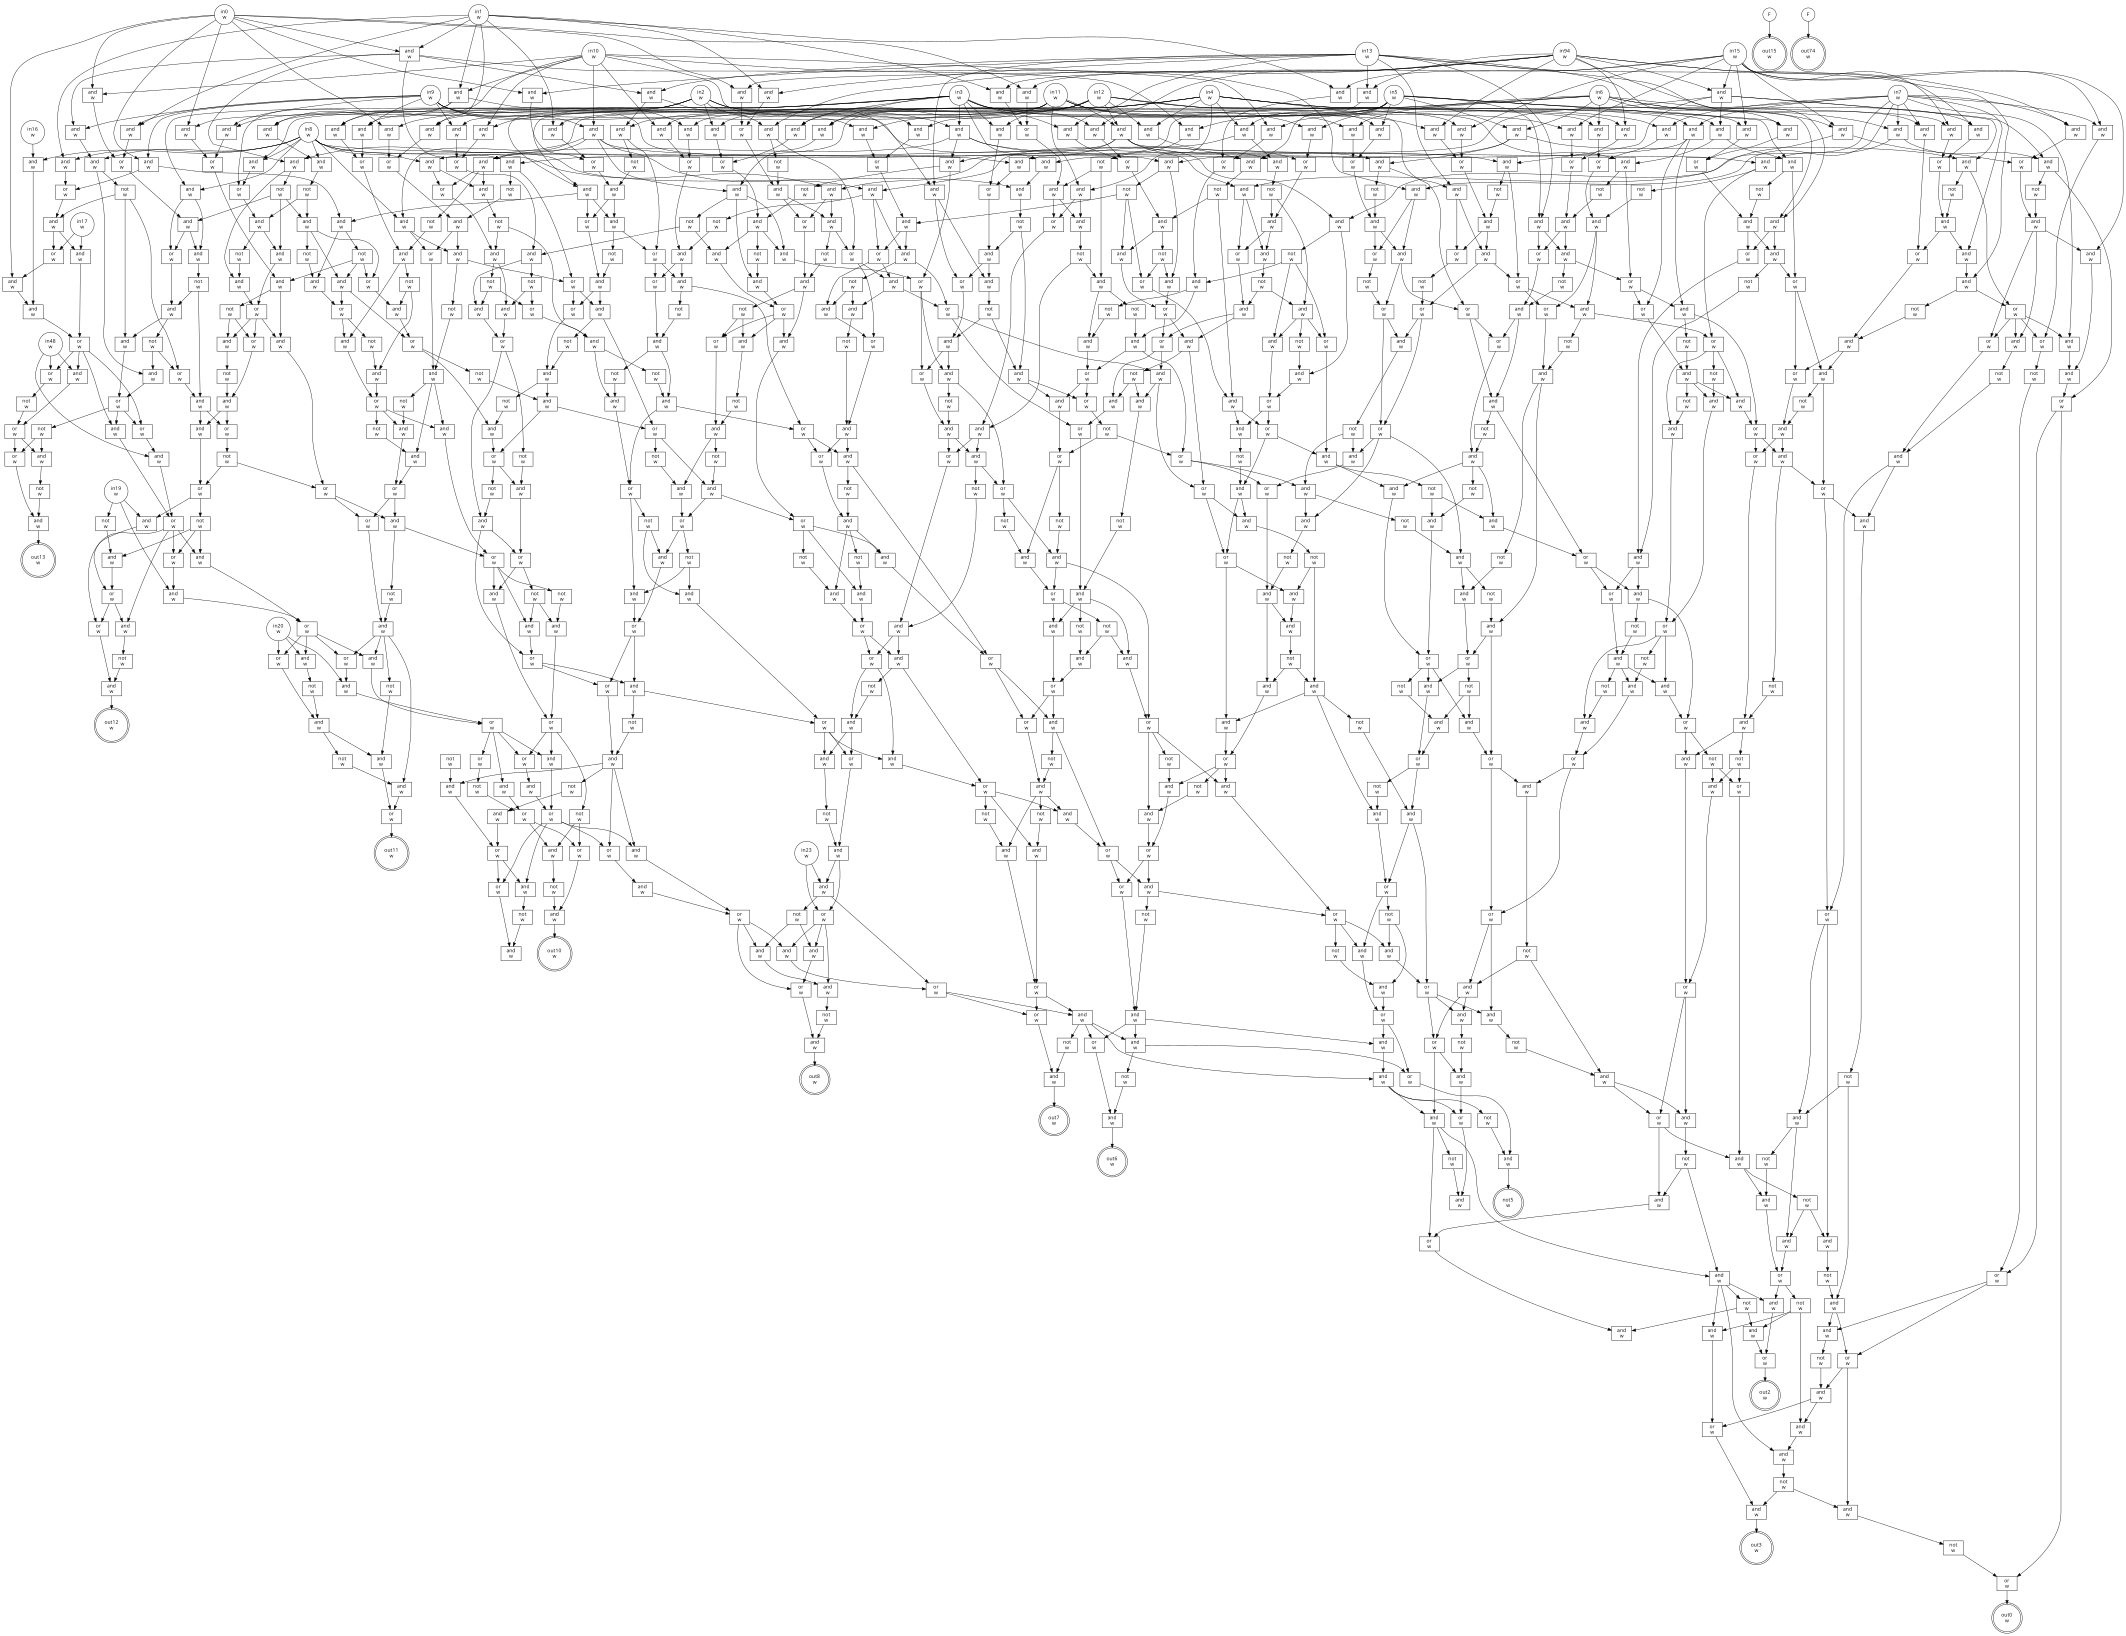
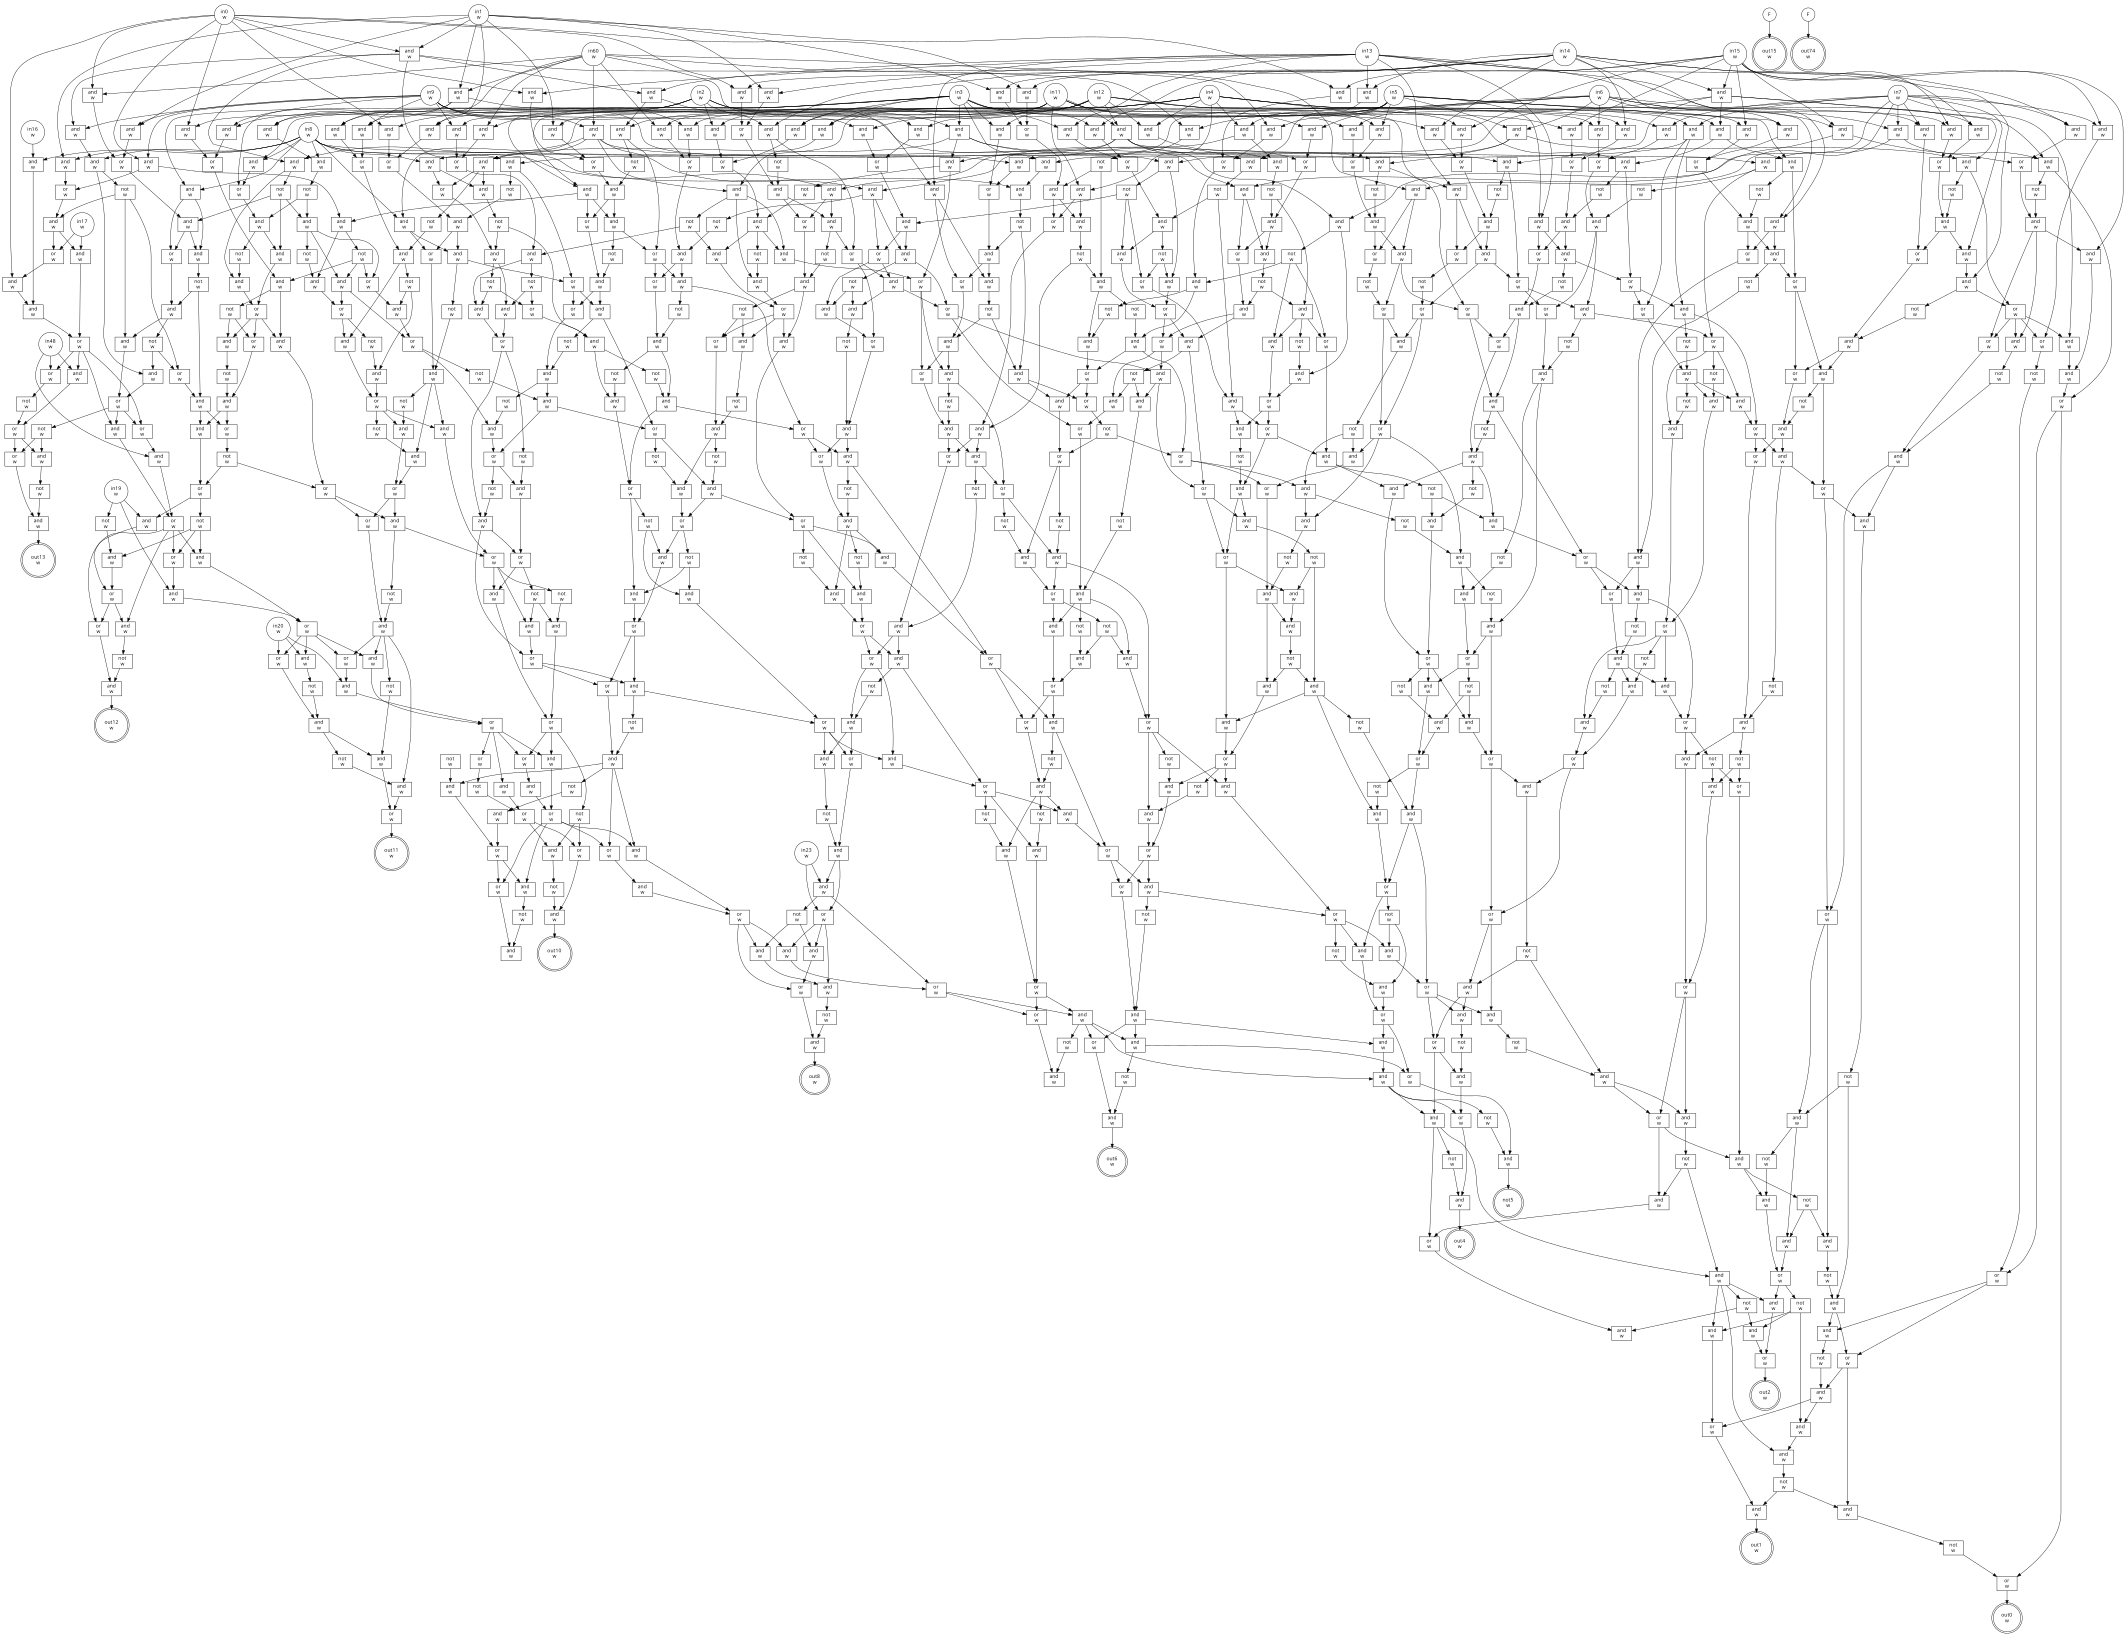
node "in10 w": label "in10 w" -> "in60 w"
node "in94 w": label "in94 w" -> "in14 w"
node "out7 w": removed
node "out4 w": added
node "out3 w": label "out3 w" -> "out1 w"
